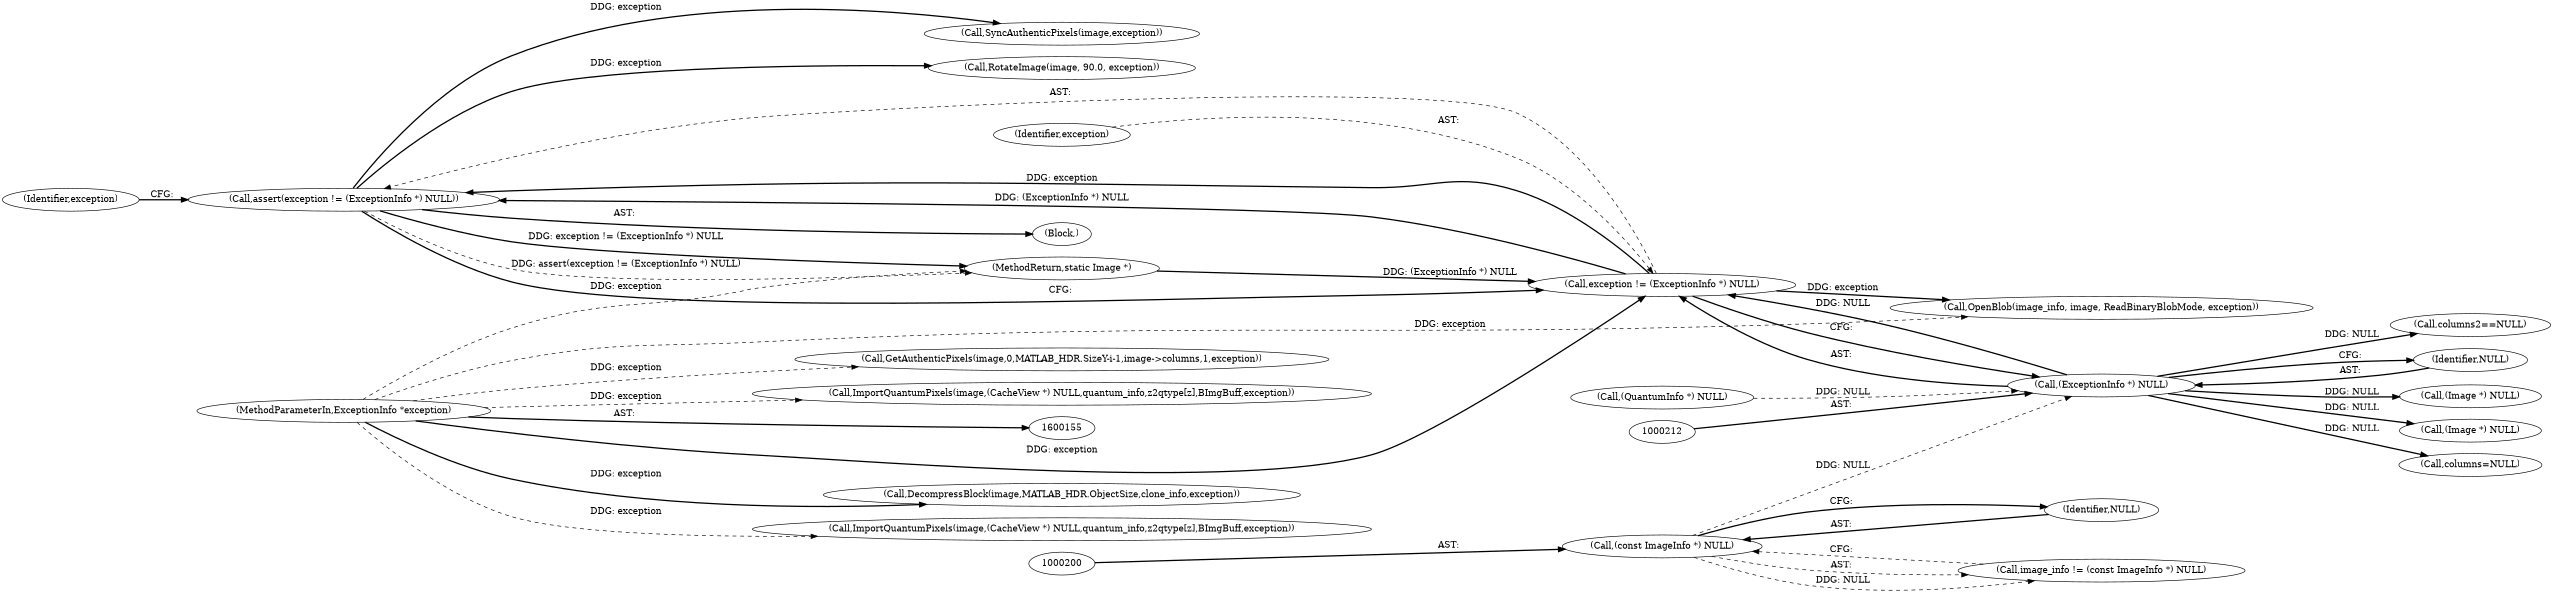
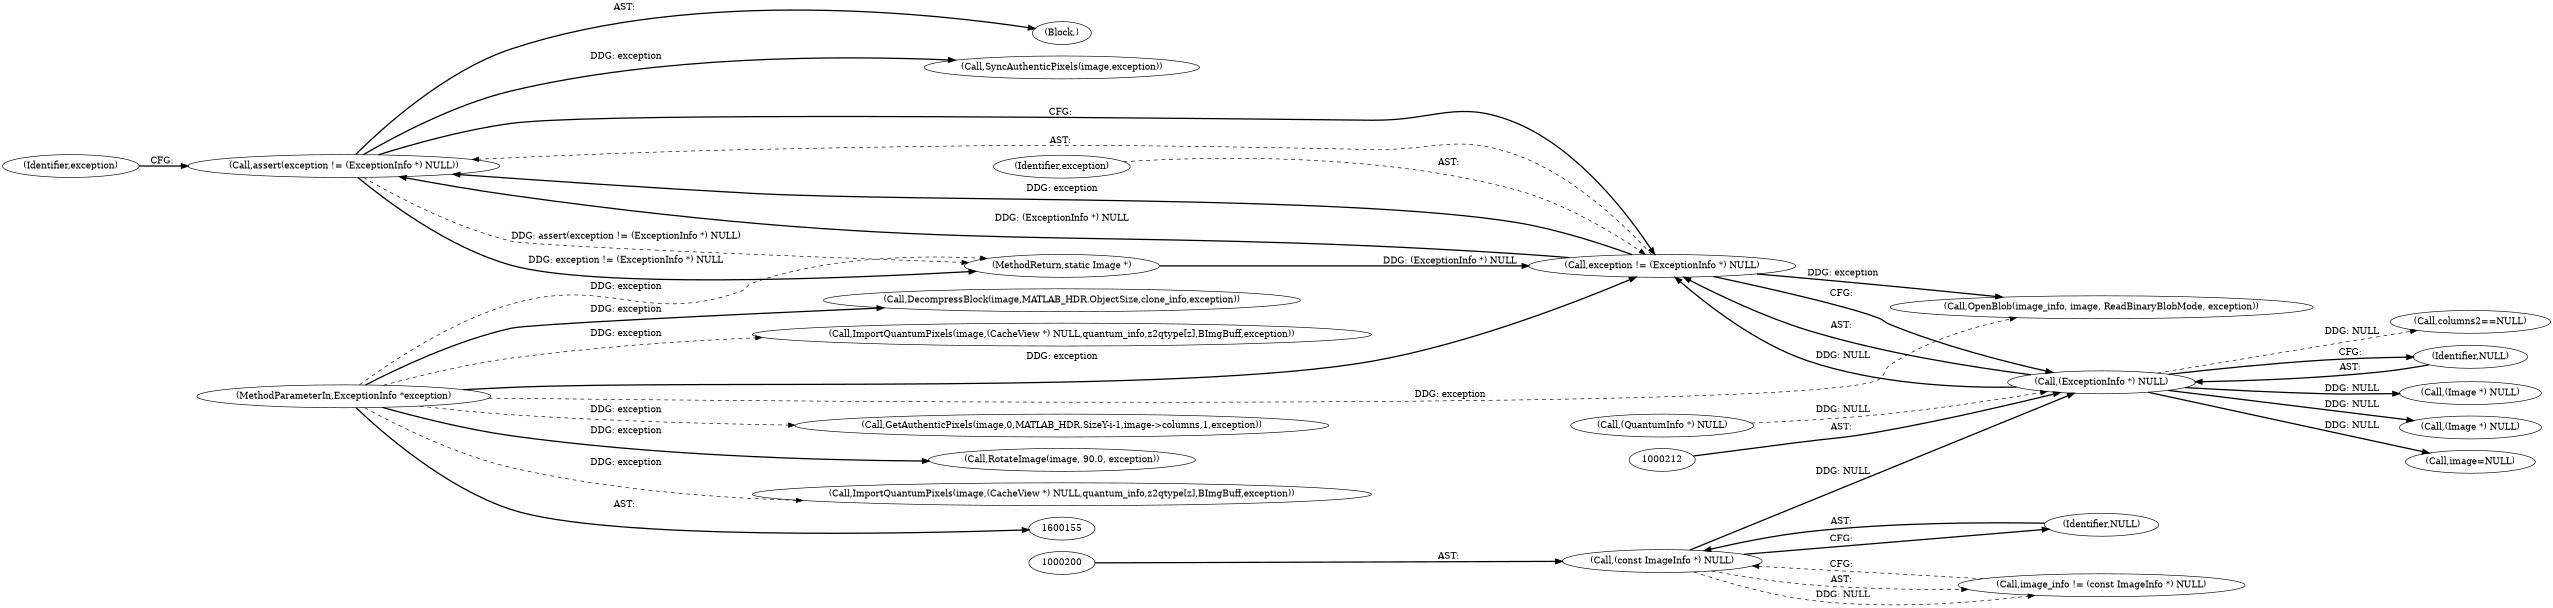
edge "(Call,assert(exception != (ExceptionInfo *) NULL))" -> "(Call,RotateImage(image, 90.0, exception))": now "(MethodParameterIn,ExceptionInfo *exception)" -> "(Call,RotateImage(image, 90.0, exception))"
edge "(Call,(ExceptionInfo *) NULL)" -> "(Call,columns2==NULL)": style bold -> dashed
node "(Call,columns=NULL)": label "(Call,columns=NULL)" -> "(Call,image=NULL)"
edge "(Call,(const ImageInfo *) NULL)" -> "(Call,(ExceptionInfo *) NULL)": style dashed -> bold
